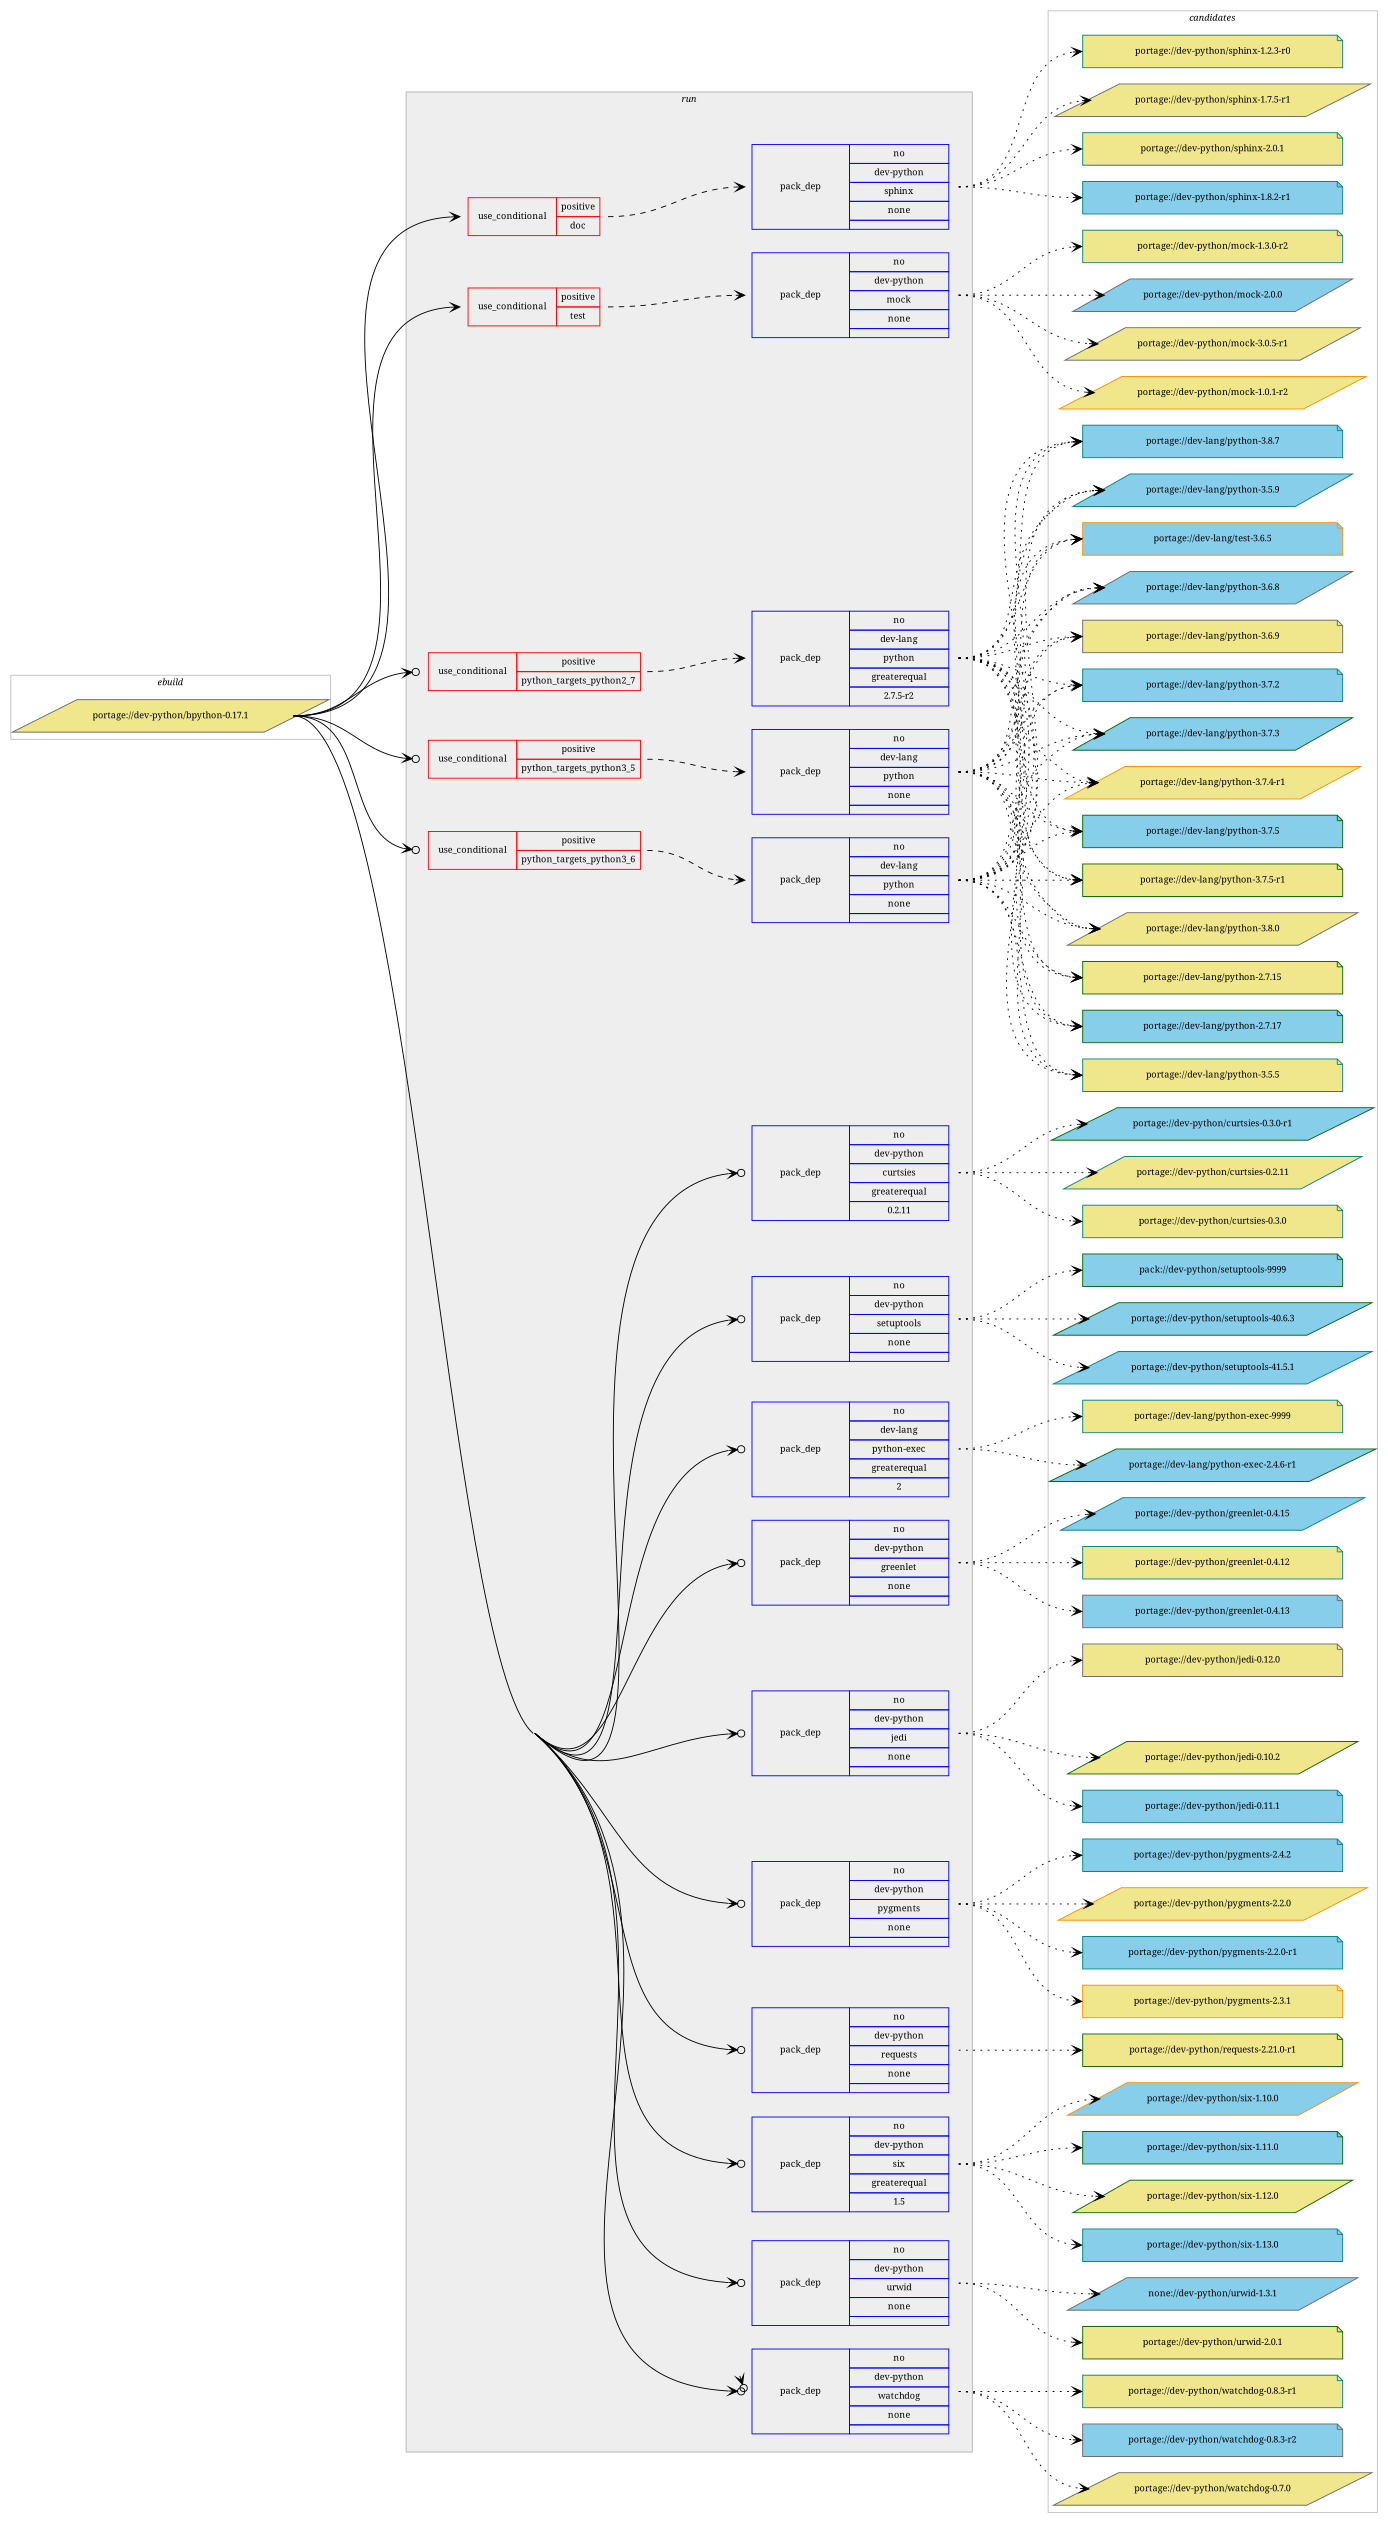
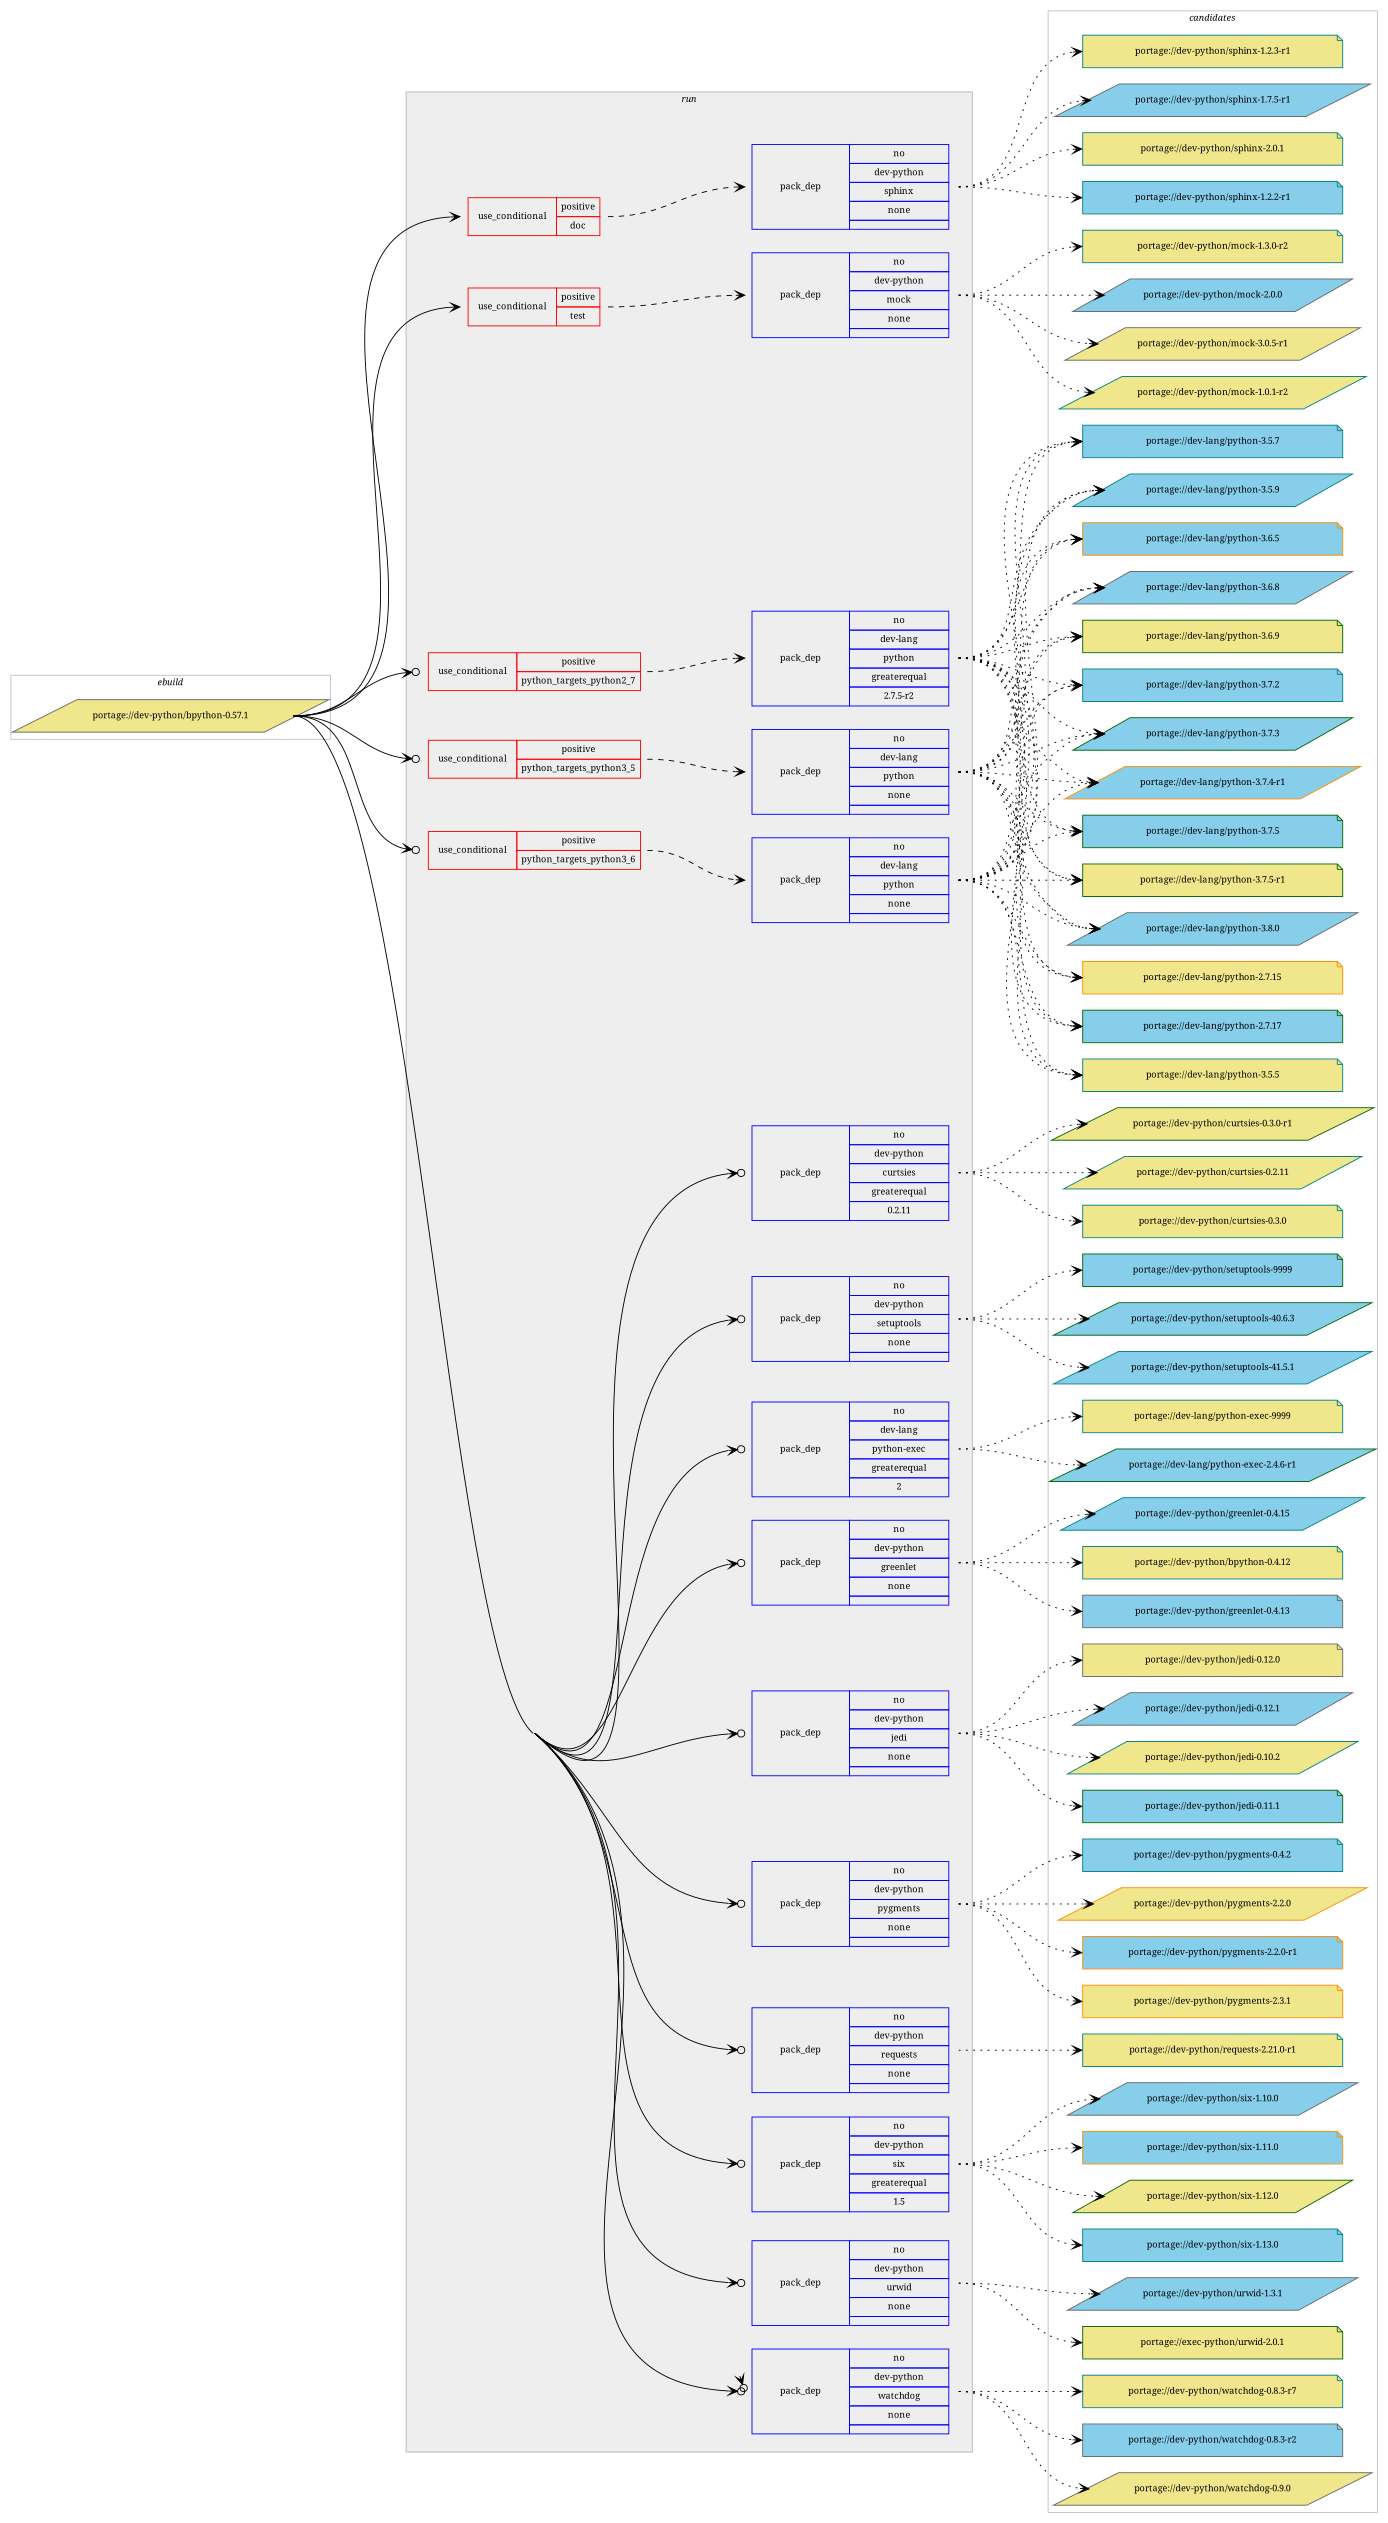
node "portage://dev-python/sphinx-1.2.3-r0": label "portage://dev-python/sphinx-1.2.3-r0" -> "portage://dev-python/sphinx-1.2.3-r1"
node "portage://dev-python/sphinx-1.7.5-r1": fillcolor khaki -> skyblue
node "portage://dev-python/sphinx-1.8.2-r1": label "portage://dev-python/sphinx-1.8.2-r1" -> "portage://dev-python/sphinx-1.2.2-r1"
node "portage://dev-python/mock-1.0.1-r2": color darkorange -> teal
node "portage://dev-lang/python-3.8.7": label "portage://dev-lang/python-3.8.7" -> "portage://dev-lang/python-3.5.7"
node "portage://dev-lang/test-3.6.5": label "portage://dev-lang/test-3.6.5" -> "portage://dev-lang/python-3.6.5"
node "portage://dev-lang/python-3.6.9": color gray40 -> darkgreen
node "portage://dev-python/bpython-0.17.1": label "portage://dev-python/bpython-0.17.1" -> "portage://dev-python/bpython-0.57.1"
node "portage://dev-lang/python-3.7.4-r1": fillcolor khaki -> skyblue
node "portage://dev-lang/python-3.8.0": fillcolor khaki -> skyblue
node "portage://dev-lang/python-2.7.15": color darkgreen -> darkorange
node "portage://dev-python/curtsies-0.3.0-r1": fillcolor skyblue -> khaki
node "pack://dev-python/setuptools-9999": label "pack://dev-python/setuptools-9999" -> "portage://dev-python/setuptools-9999"
node "portage://dev-python/greenlet-0.4.12": label "portage://dev-python/greenlet-0.4.12" -> "portage://dev-python/bpython-0.4.12"
node "portage://dev-python/jedi-0.12.1": added
node "portage://dev-python/jedi-0.10.2": color darkgreen -> teal
node "portage://dev-python/jedi-0.11.1": color teal -> darkgreen
node "portage://dev-python/pygments-2.4.2": label "portage://dev-python/pygments-2.4.2" -> "portage://dev-python/pygments-0.4.2"
node "portage://dev-python/pygments-2.2.0-r1": color teal -> darkorange
node "portage://dev-python/requests-2.21.0-r1": color darkgreen -> teal
node "portage://dev-python/six-1.10.0": color darkorange -> gray40
node "portage://dev-python/six-1.11.0": color darkgreen -> darkorange
node "none://dev-python/urwid-1.3.1": label "none://dev-python/urwid-1.3.1" -> "portage://dev-python/urwid-1.3.1"
node "portage://dev-python/urwid-2.0.1": label "portage://dev-python/urwid-2.0.1" -> "portage://exec-python/urwid-2.0.1"
node "portage://dev-python/watchdog-0.8.3-r1": label "portage://dev-python/watchdog-0.8.3-r1" -> "portage://dev-python/watchdog-0.8.3-r7"
node "portage://dev-python/watchdog-0.7.0": label "portage://dev-python/watchdog-0.7.0" -> "portage://dev-python/watchdog-0.9.0"
